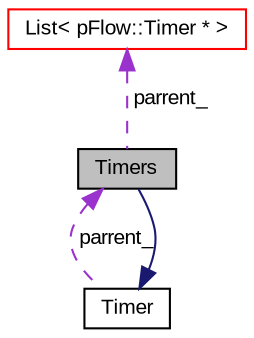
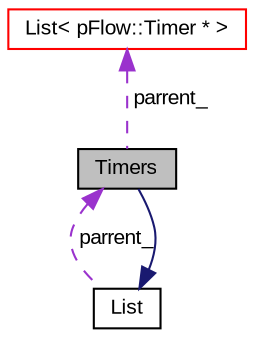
node "Timer": label "Timer" -> "List"
